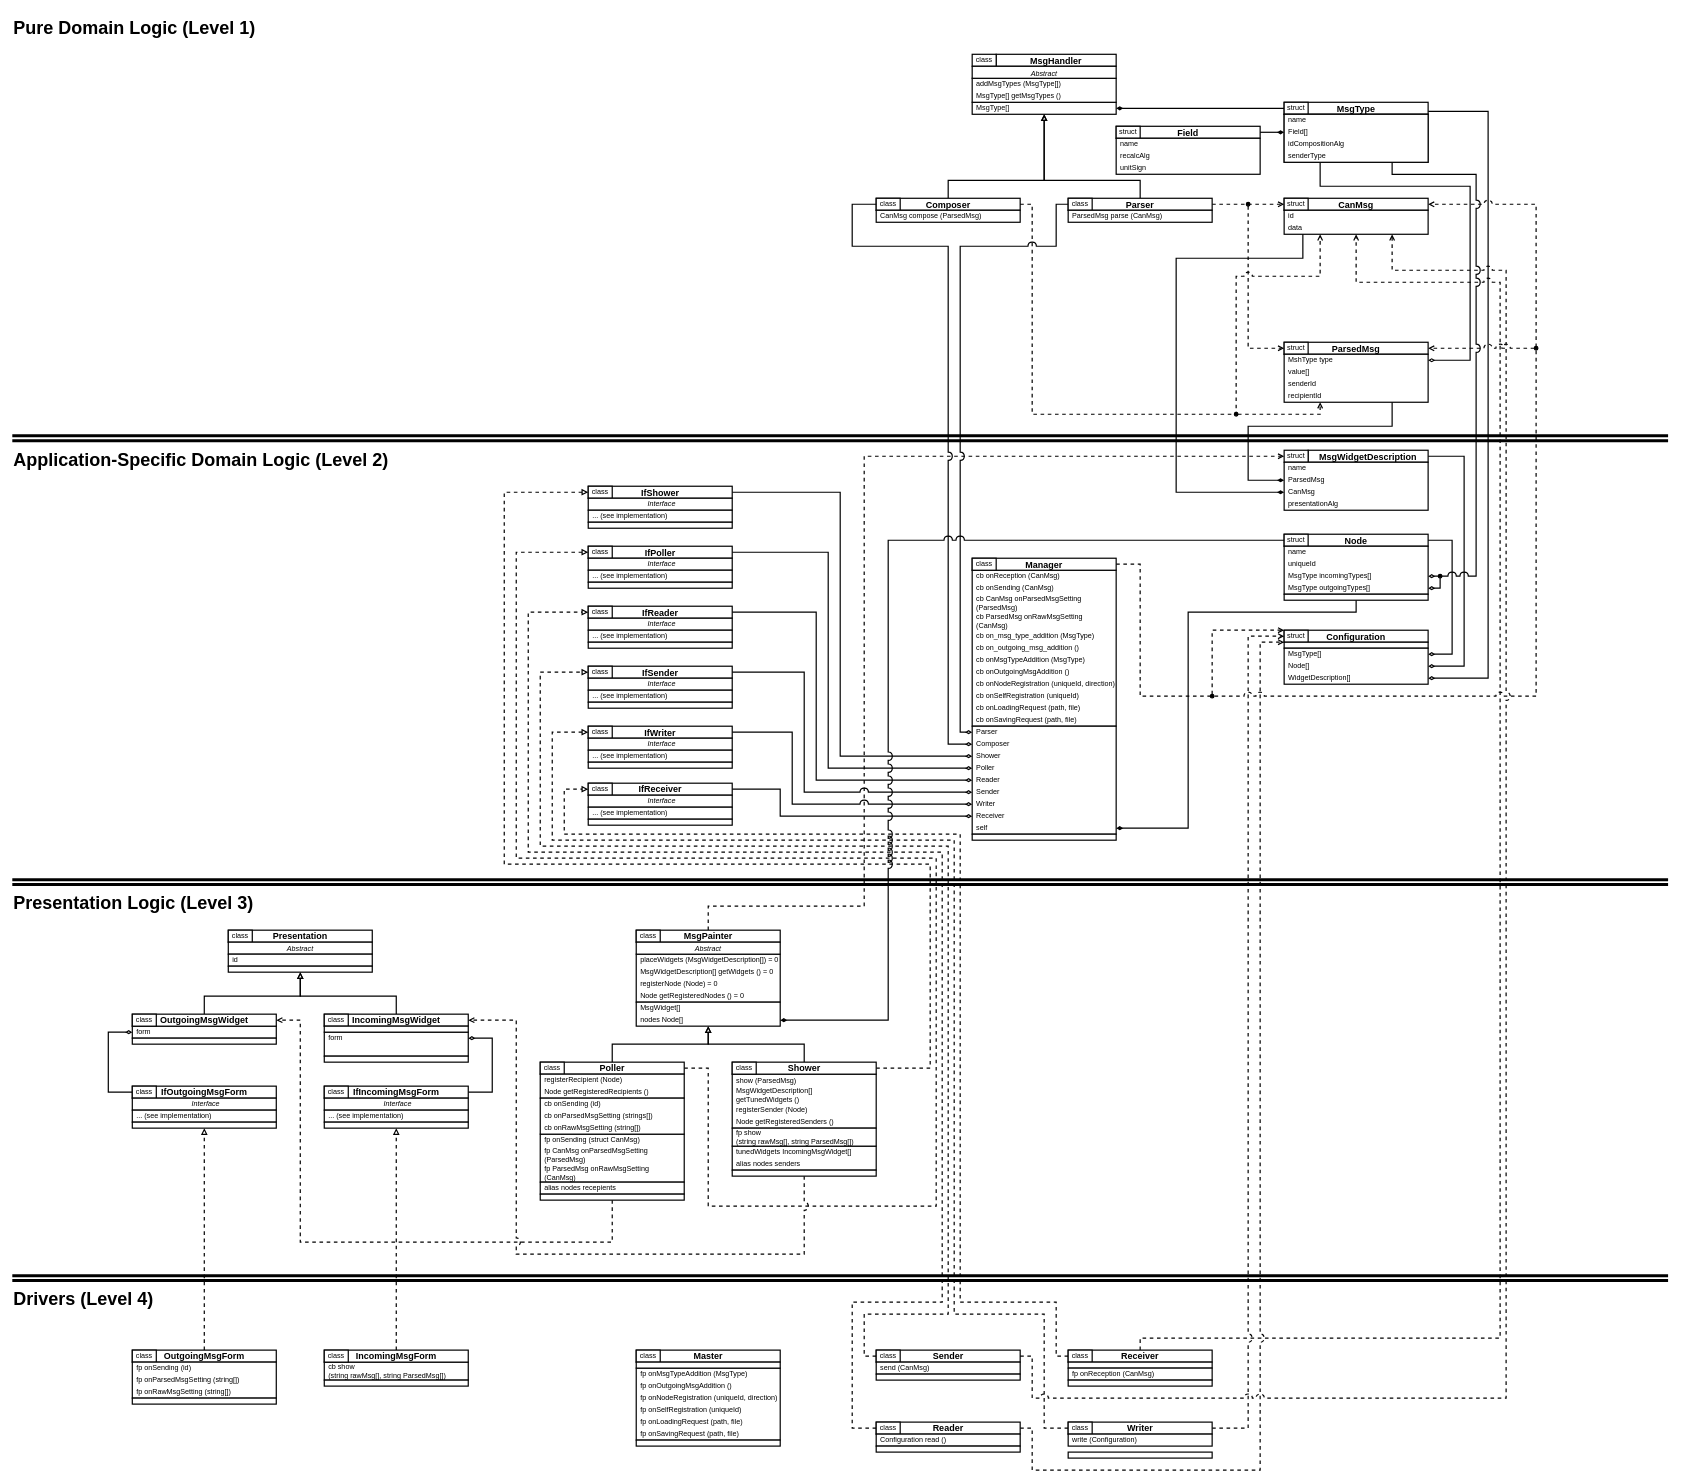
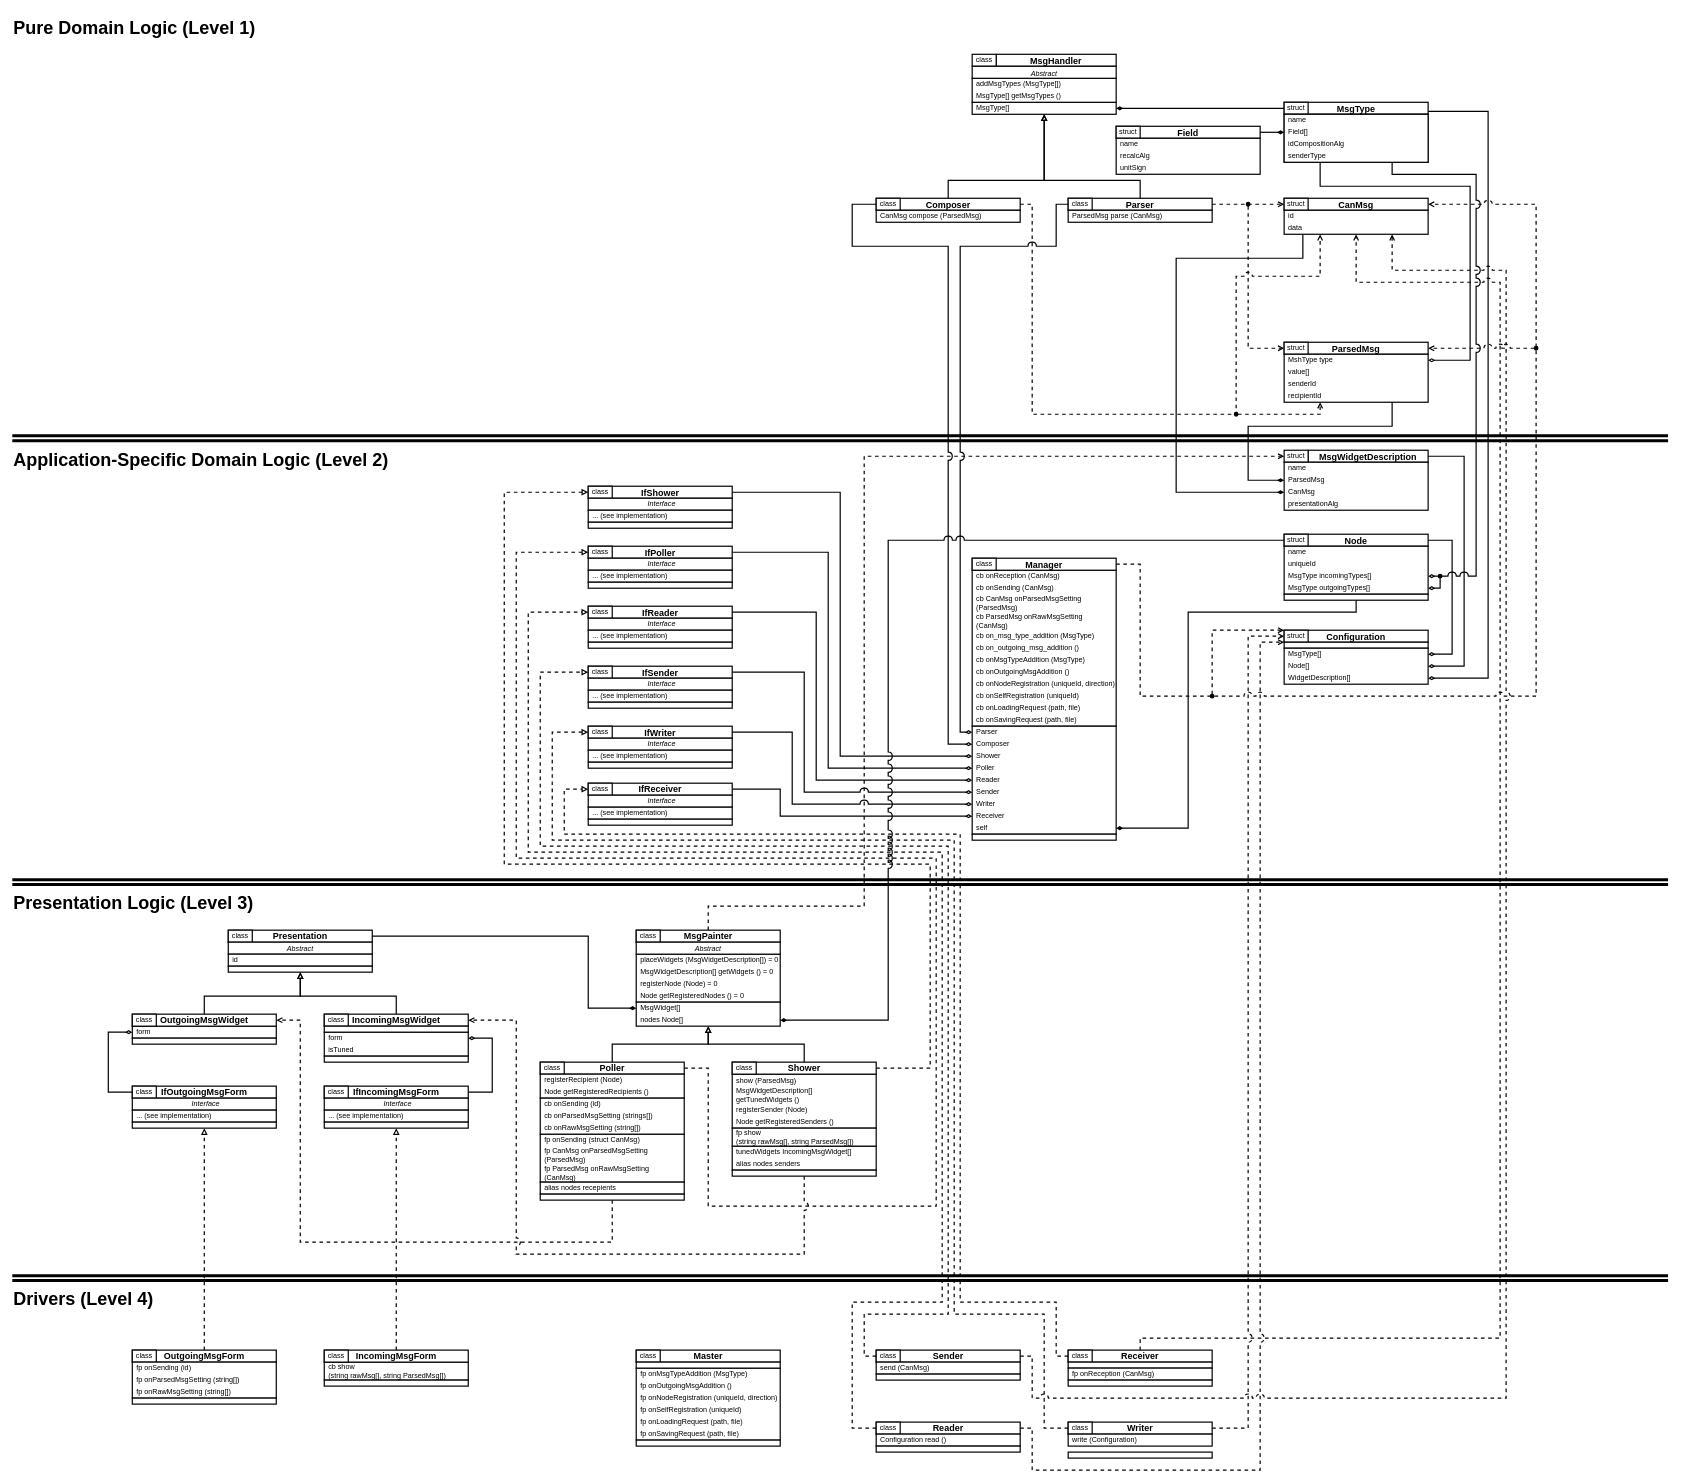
edge "Presentation" -> "MsgWidget[]": added
node "isTuned": added
